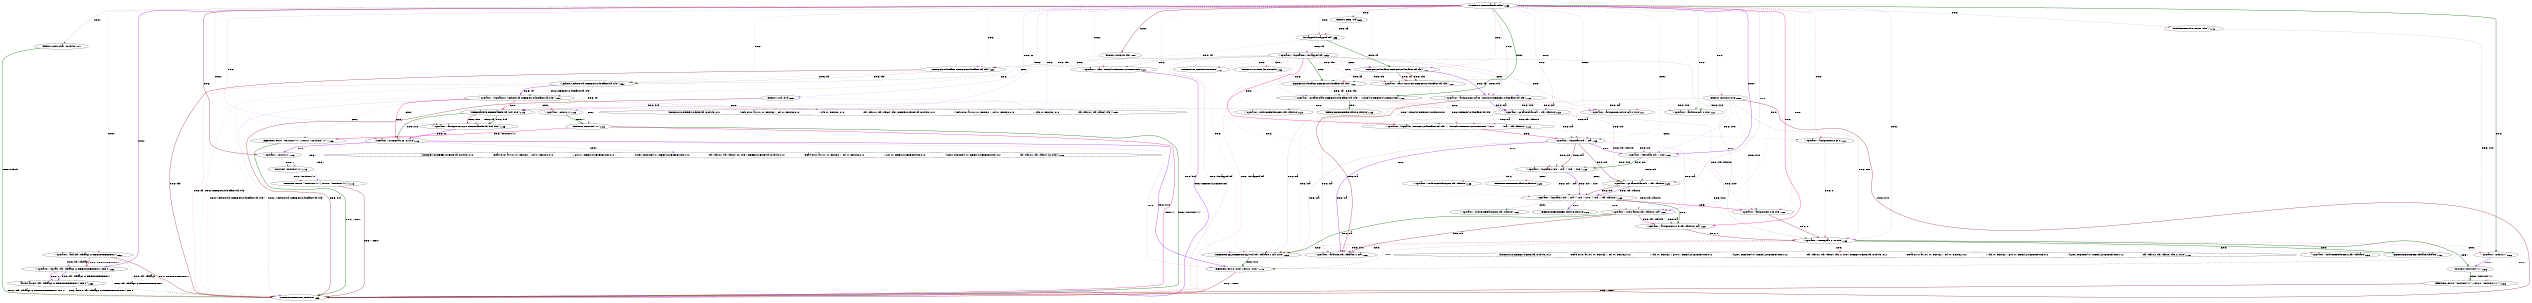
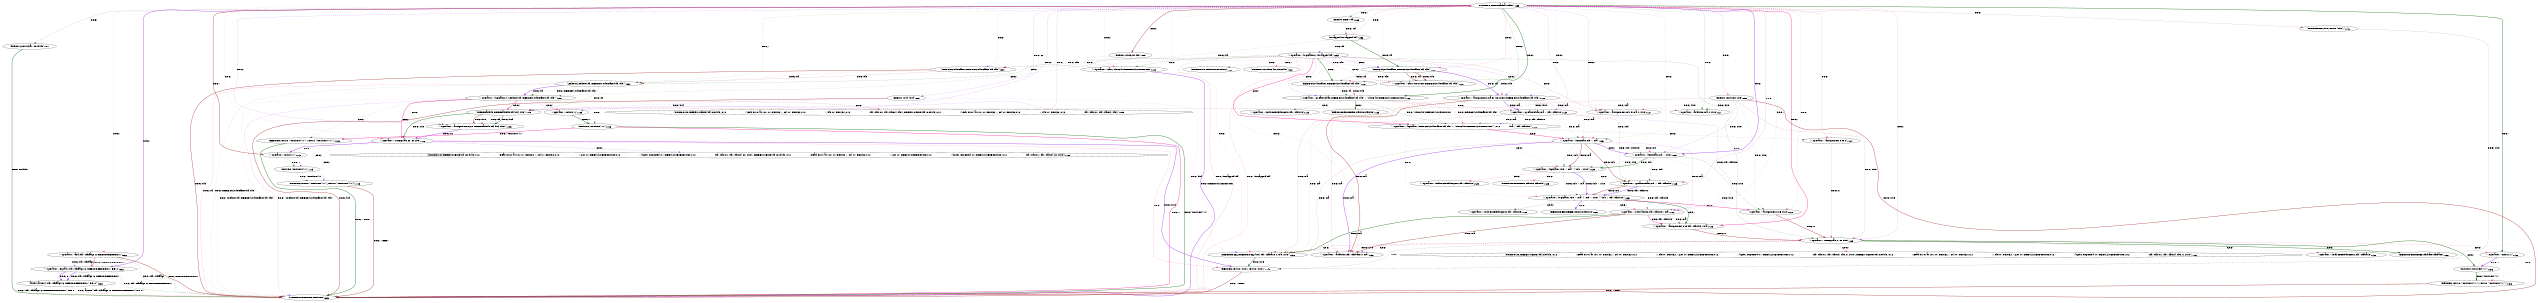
edge "(METHOD,TIFFReadRawTile1)" -> "(isMapped,isMapped(tif))": reversed
edge "(<operator>.lessThan,mb < size)" -> "(<operator>.assignment,n = size)": color deeppink -> darkgreen
